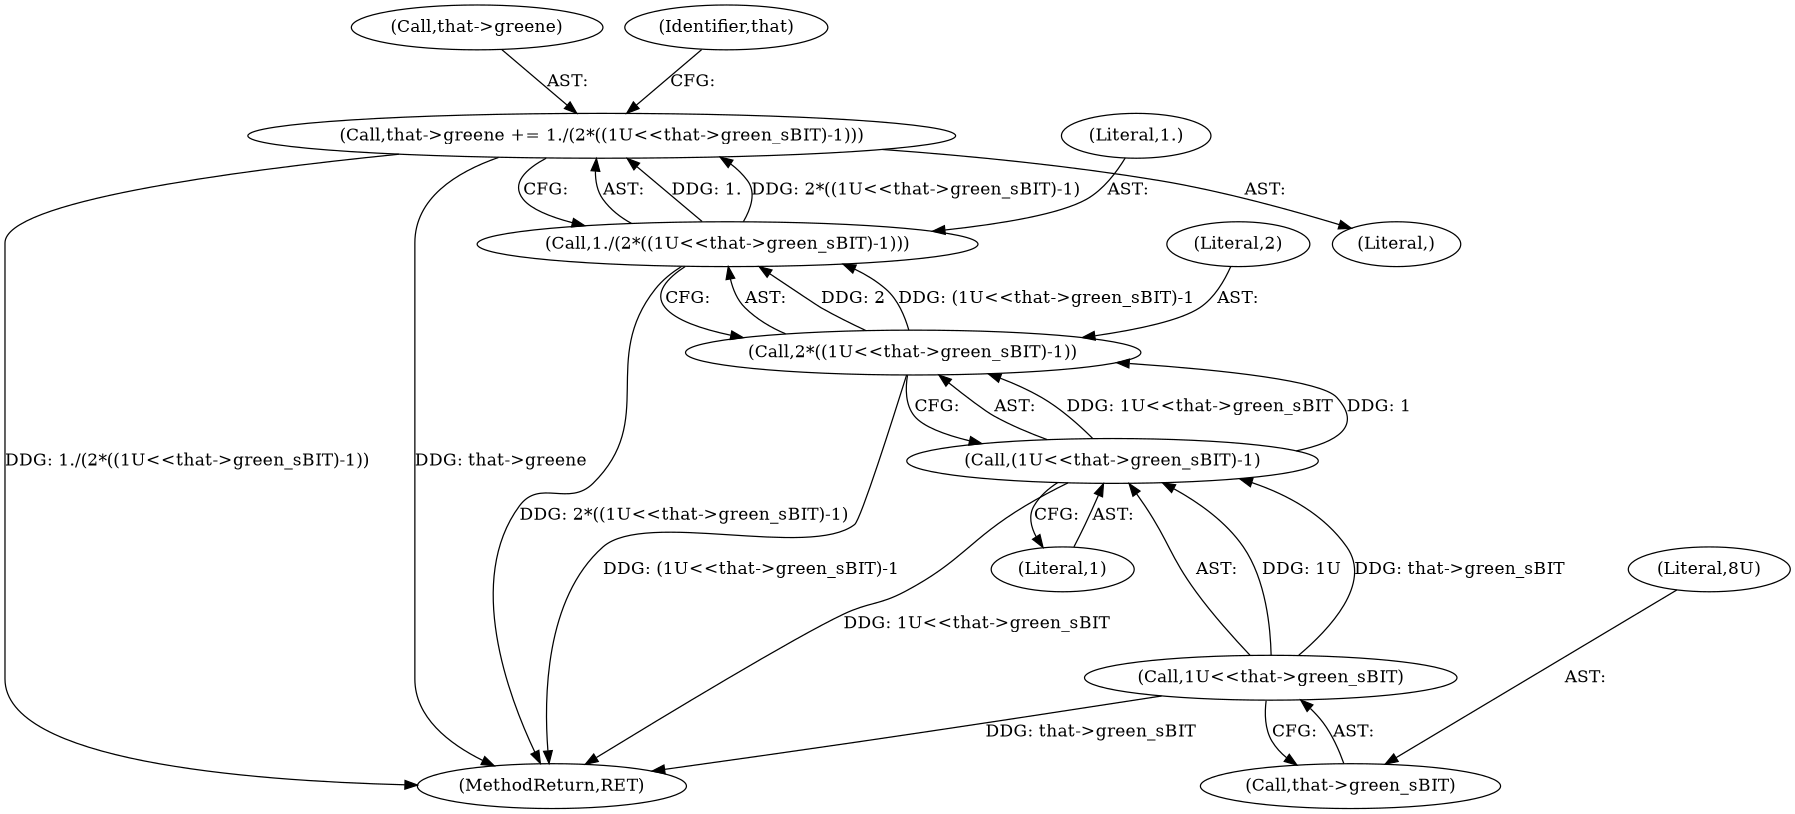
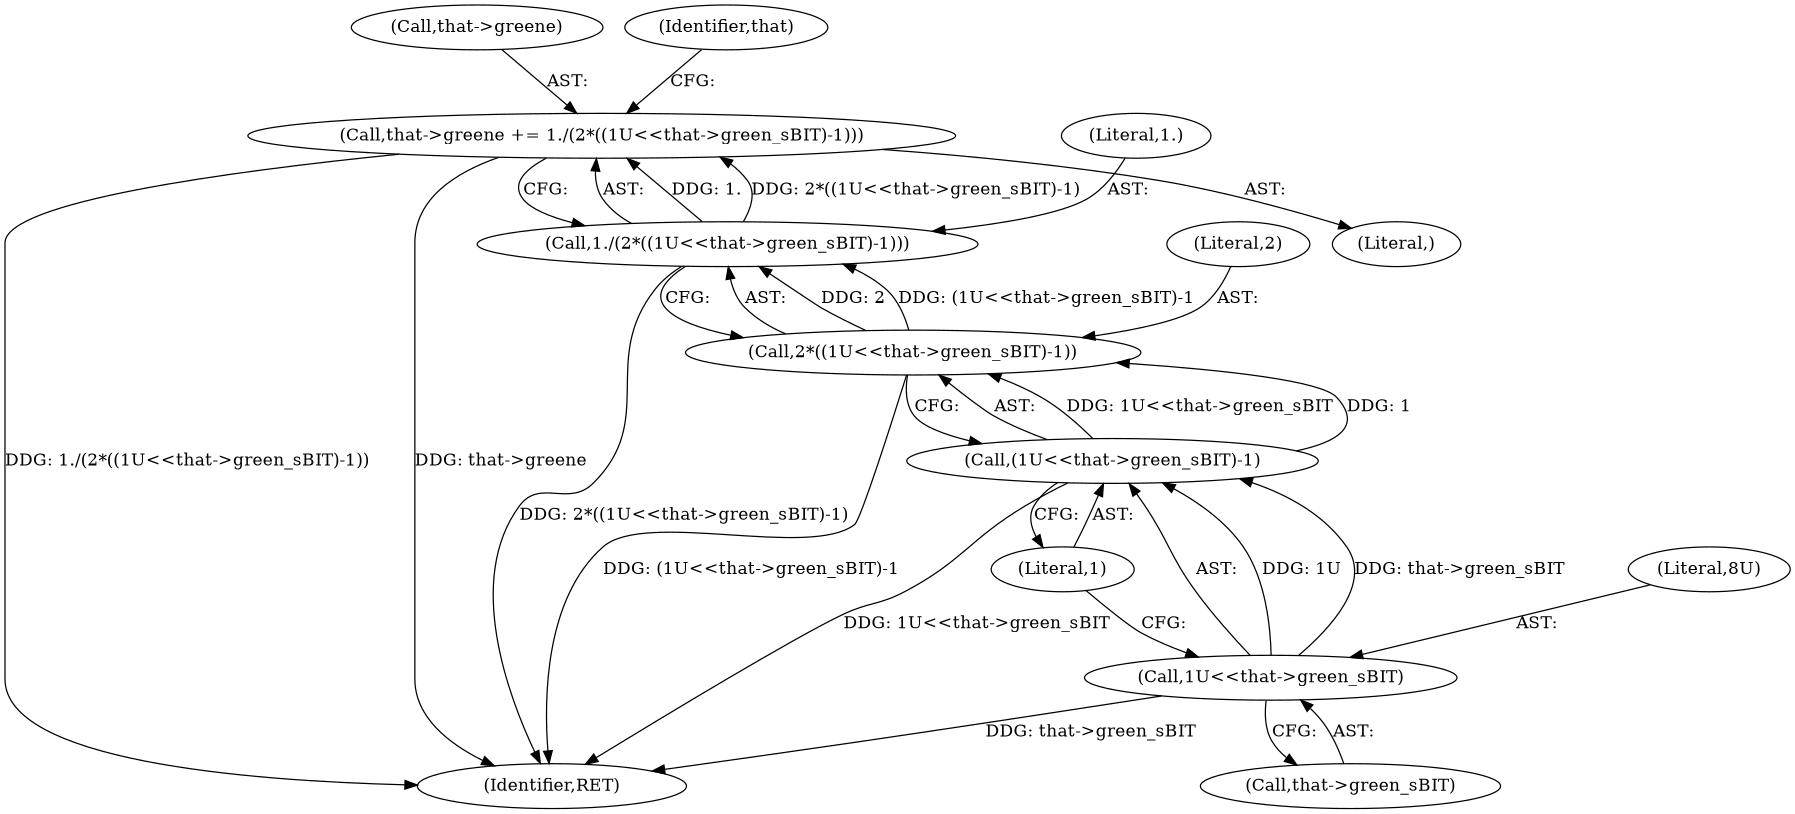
edge "(Literal,1)" -> "(Call,1U<<that->green_sBIT)": added, label "CFG:"
edge "(Literal,8U)" -> "(Call,that->green_sBIT)": now "(Literal,8U)" -> "(Call,1U<<that->green_sBIT)"
node "(MethodReturn,RET)": label "(MethodReturn,RET)" -> "(Identifier,RET)"
